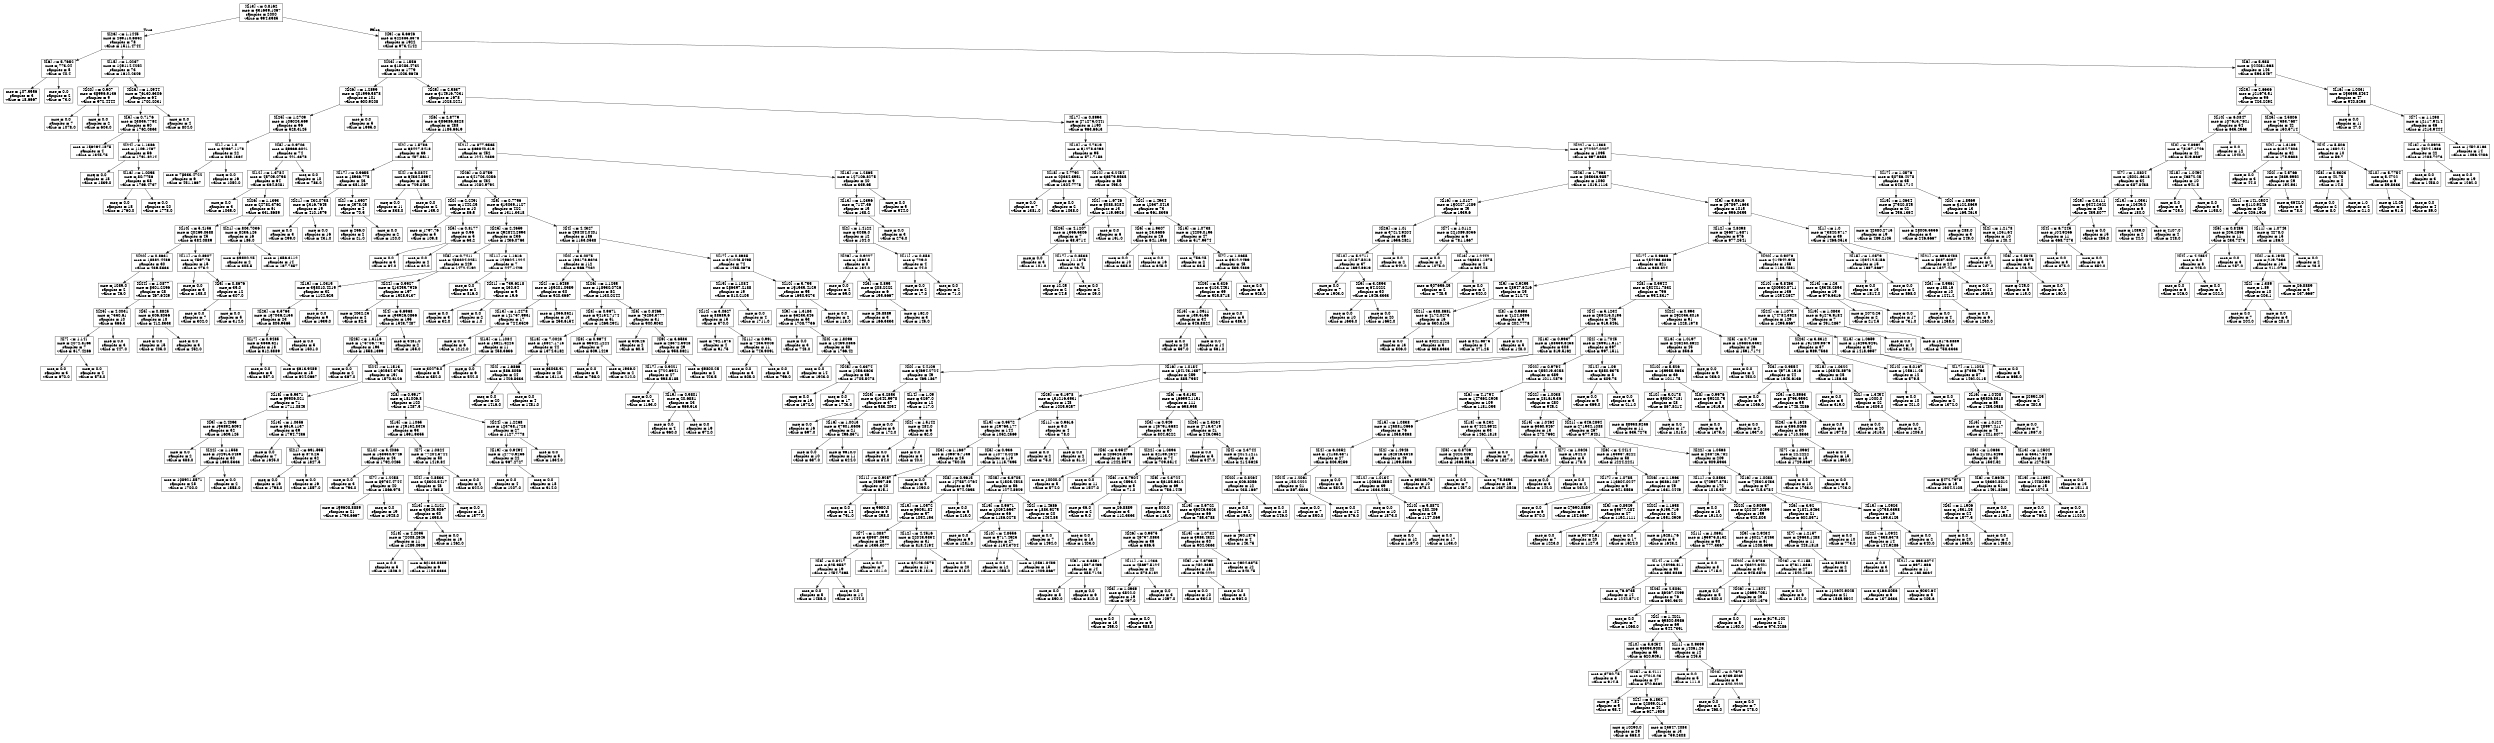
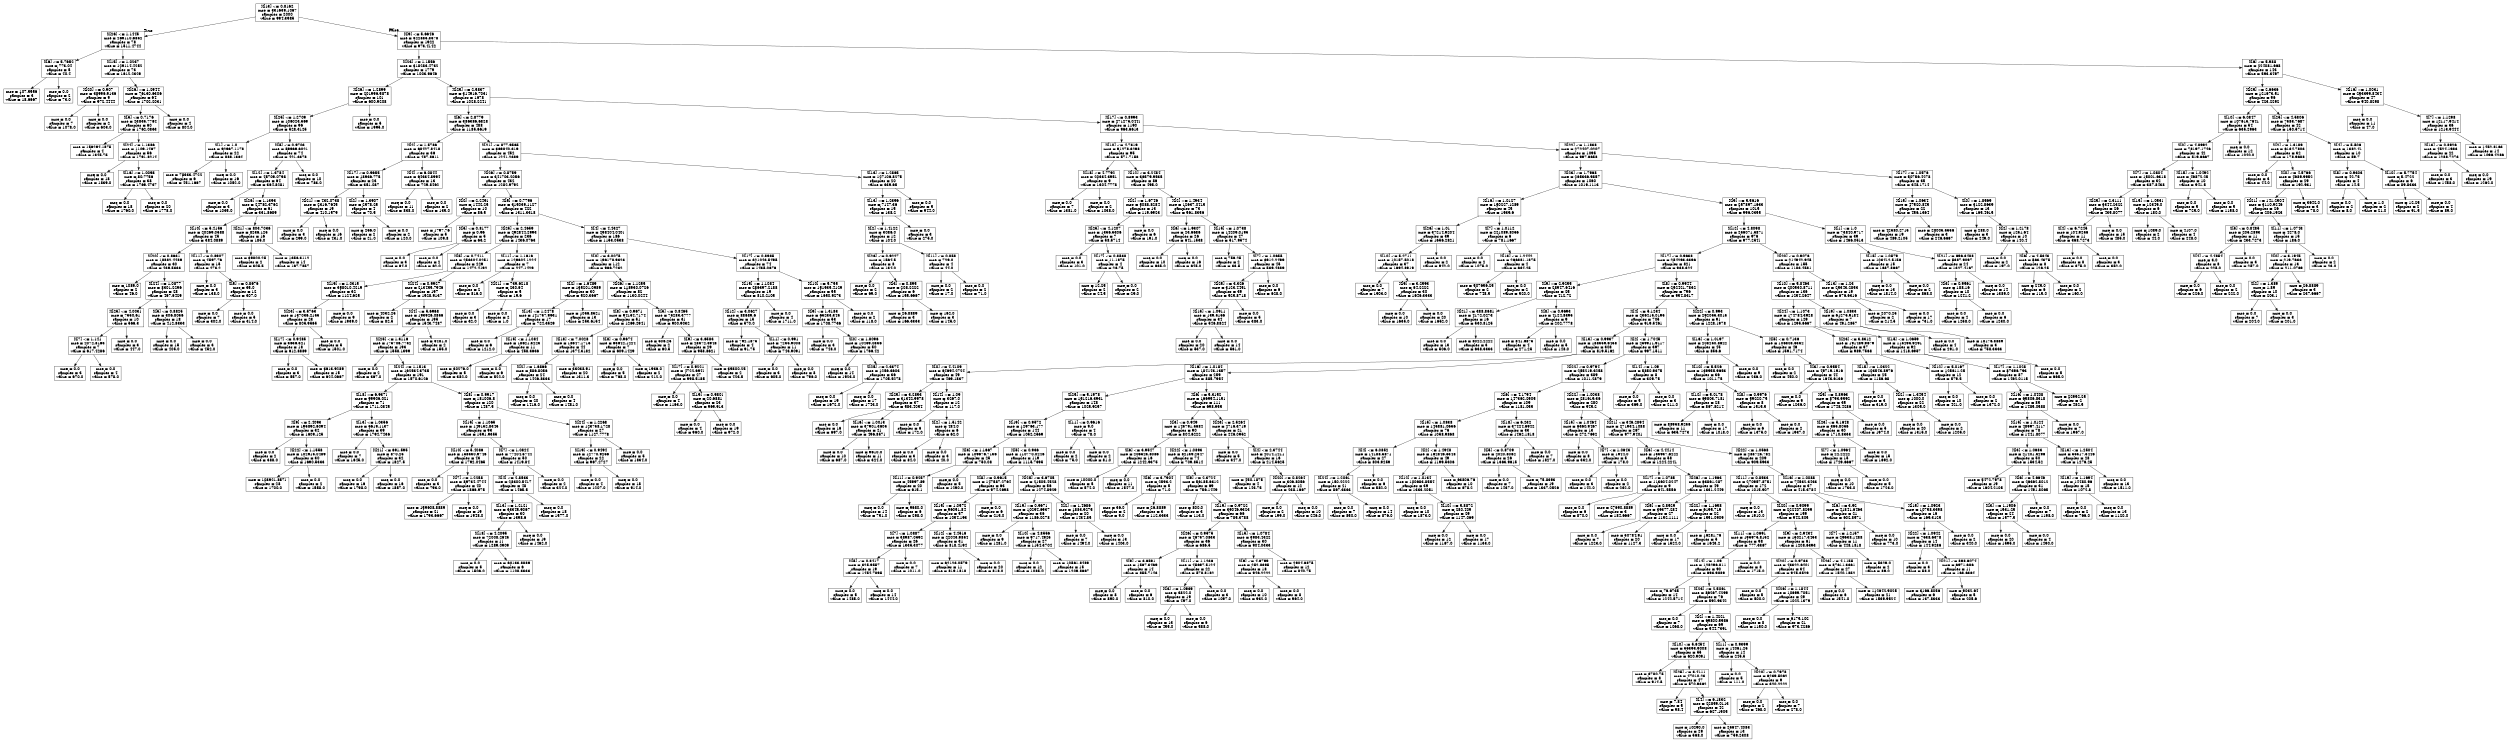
edge "mse = 0.0 samples = 2 value = 199.0" -> "mse = 450.1875 samples = 4 value = 143.75": now "X[4] <= 2.3744 mse = 2014.1211 samples = 16 value = 214.5625" -> "mse = 450.1875 samples = 4 value = 143.75"
